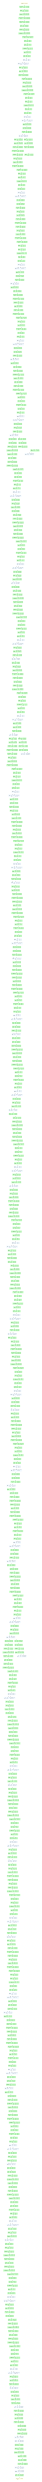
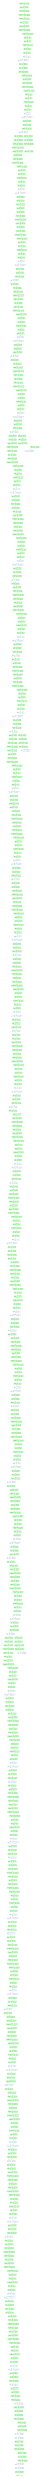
node "input-tensor": removed
